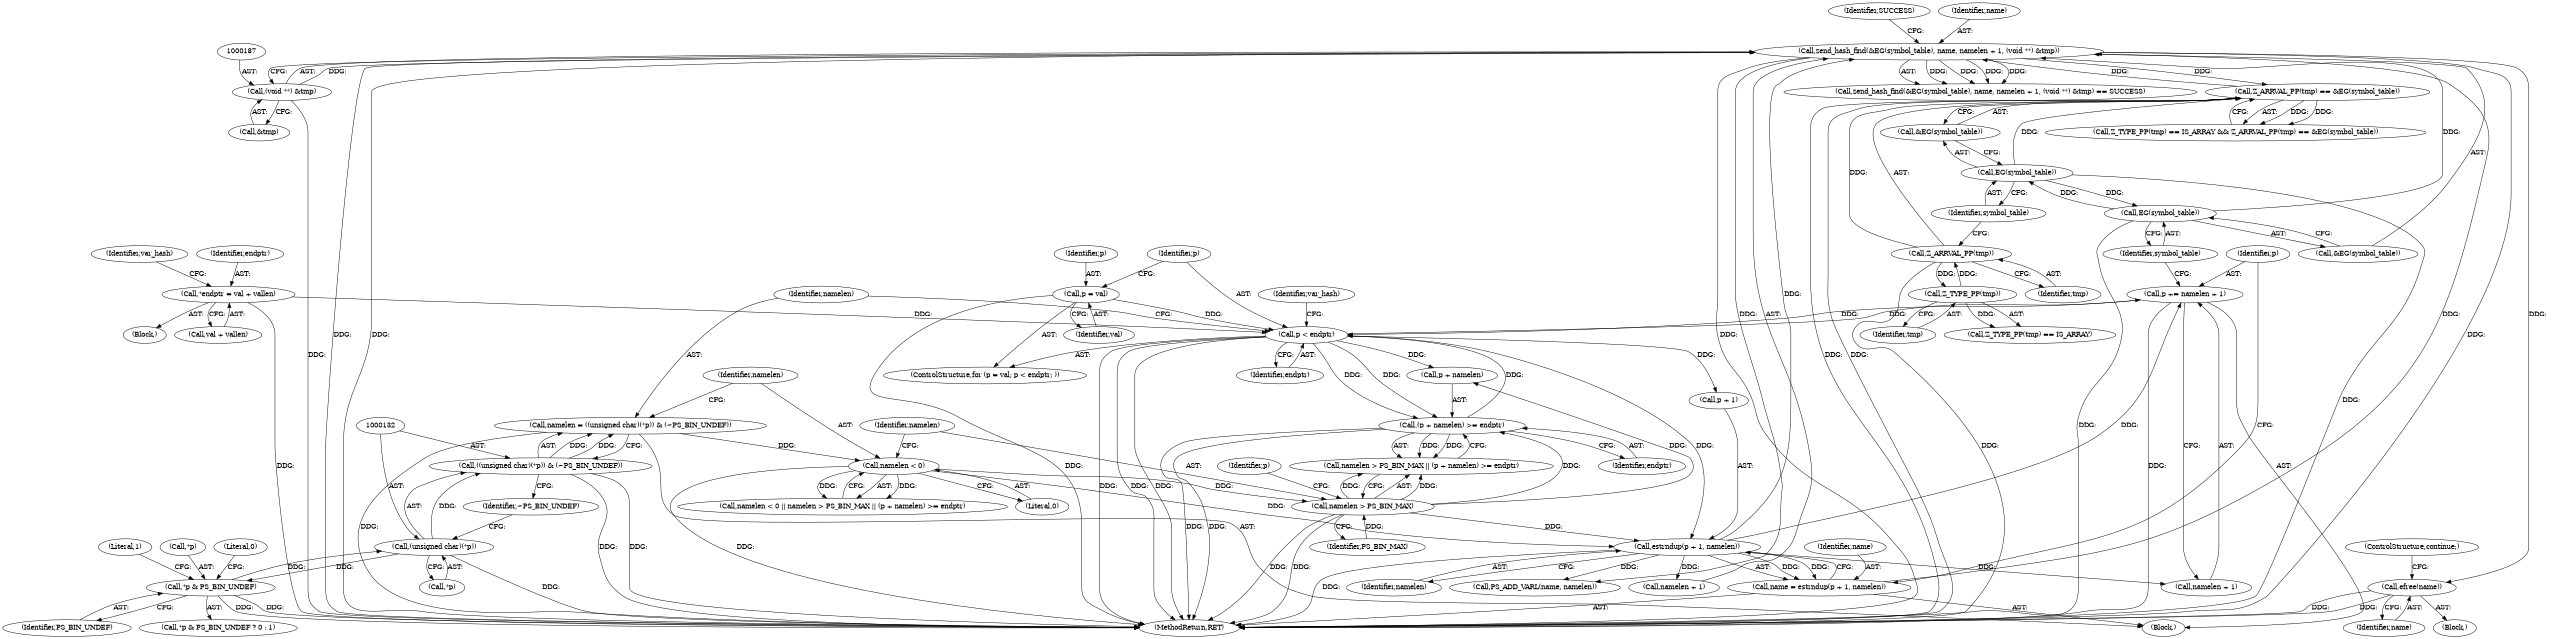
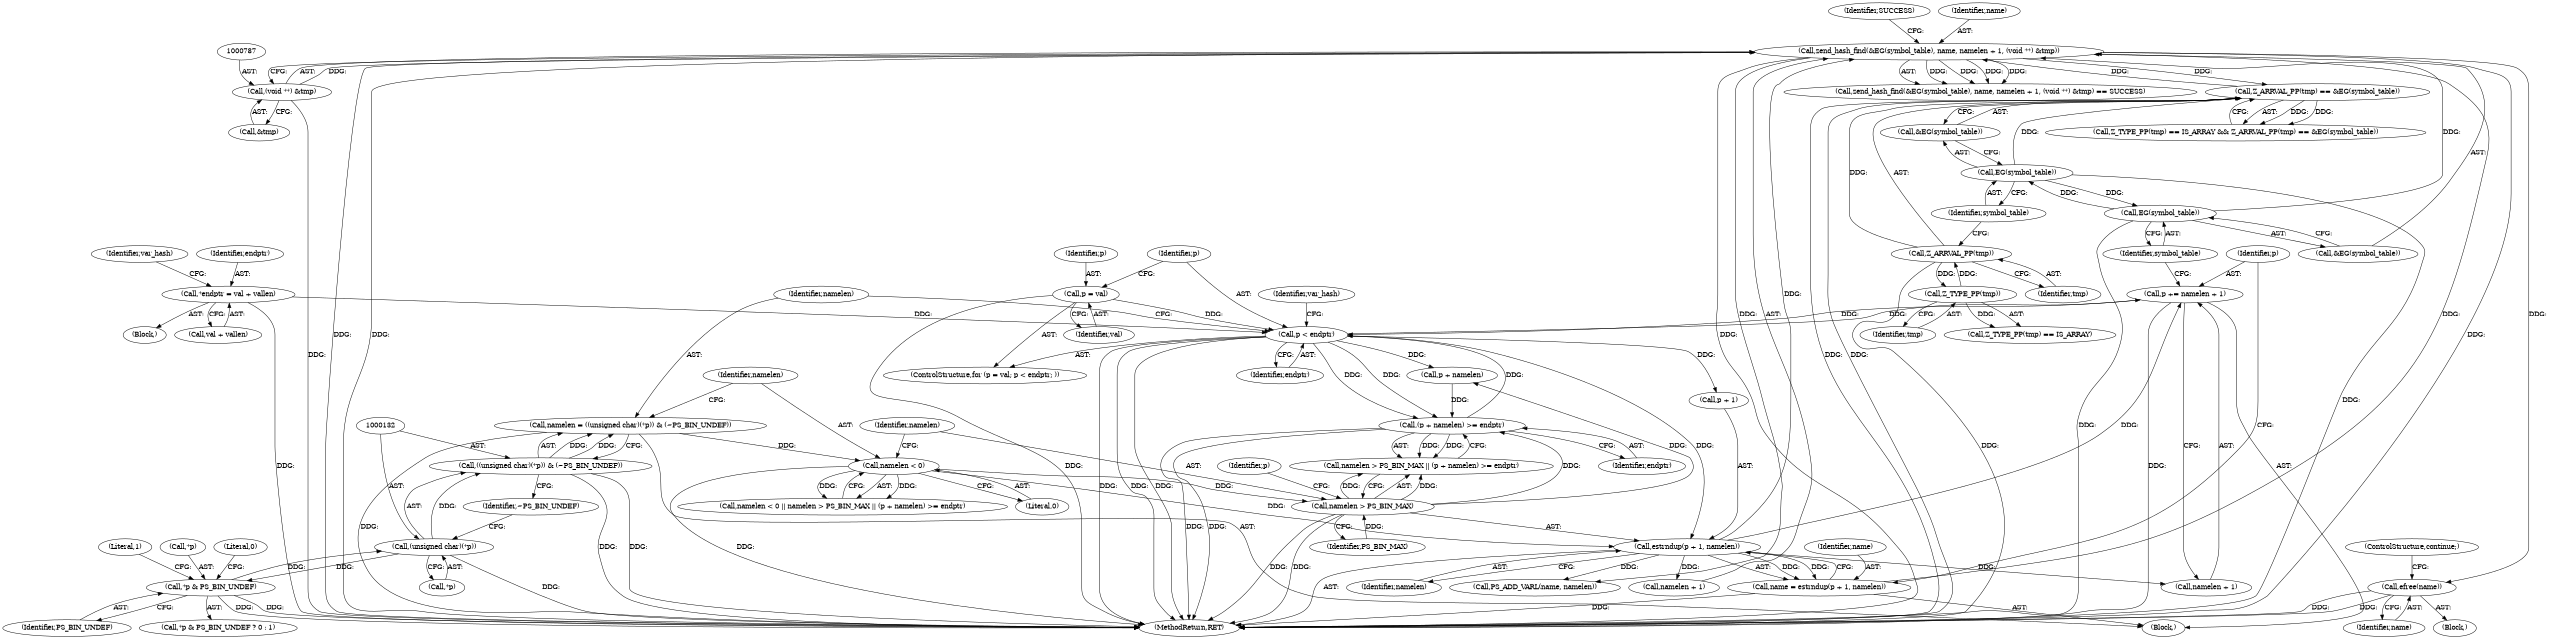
node "1000187": label "1000187" -> "1000787"
edge "(Call,p + namelen)" -> "(Call,(p + namelen) >= endptr)": label "AST: " -> "DDG: "
edge "(Call,namelen > PS_BIN_MAX)" -> "(Call,estrndup(p + 1, namelen))": label "DDG: " -> "AST: "
edge "(Call,estrndup(p + 1, namelen))" -> "(MethodReturn,RET)": label "DDG: " -> "AST: "
edge "(Call,name = estrndup(p + 1, namelen))" -> "(MethodReturn,RET)": label "AST: " -> "DDG: "
